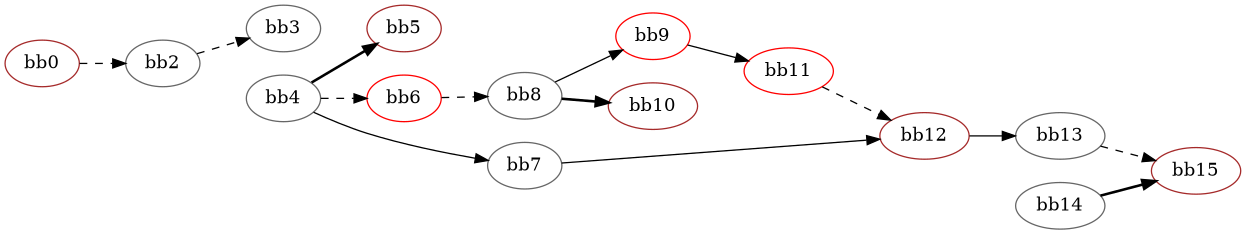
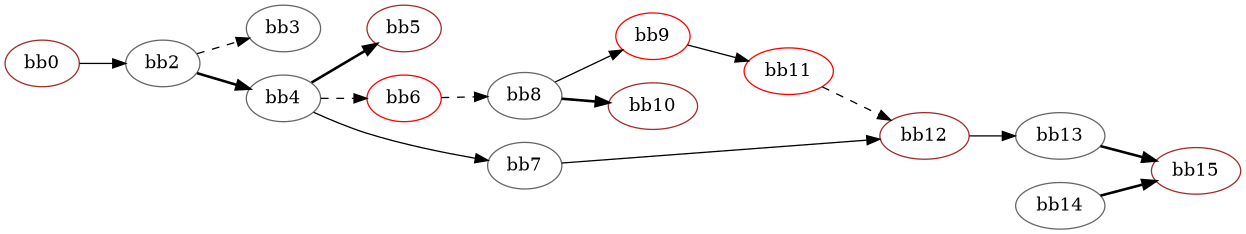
edge "bb0" -> "bb2": style dashed -> solid
edge "bb2" -> "bb4": added
edge "bb13" -> "bb15": style dashed -> bold
